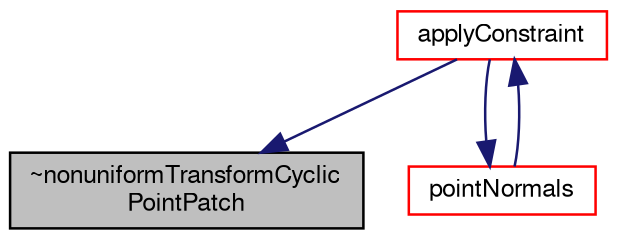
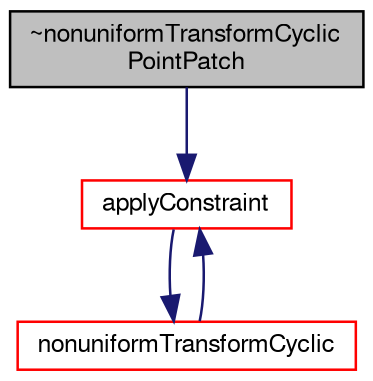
edge "applyConstraint" -> "~nonuniformTransformCyclic PointPatch": reversed
node "pointNormals": label "pointNormals" -> "nonuniformTransformCyclic"
